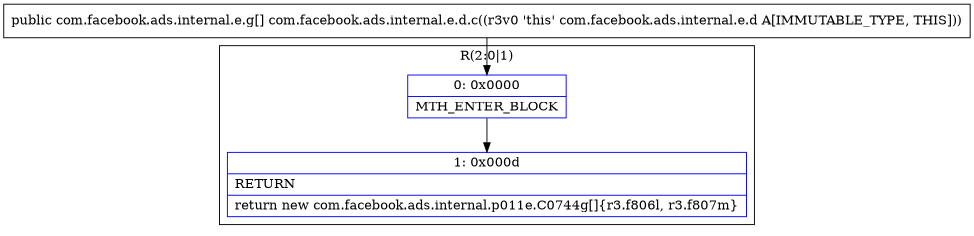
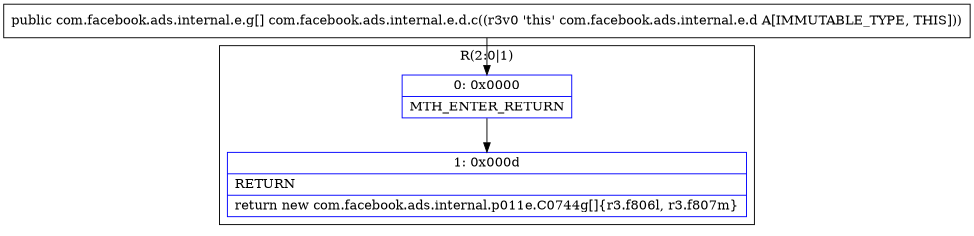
node "0: 0x0000": text "MTH_ENTER_BLOCK" -> "MTH_ENTER_RETURN"
